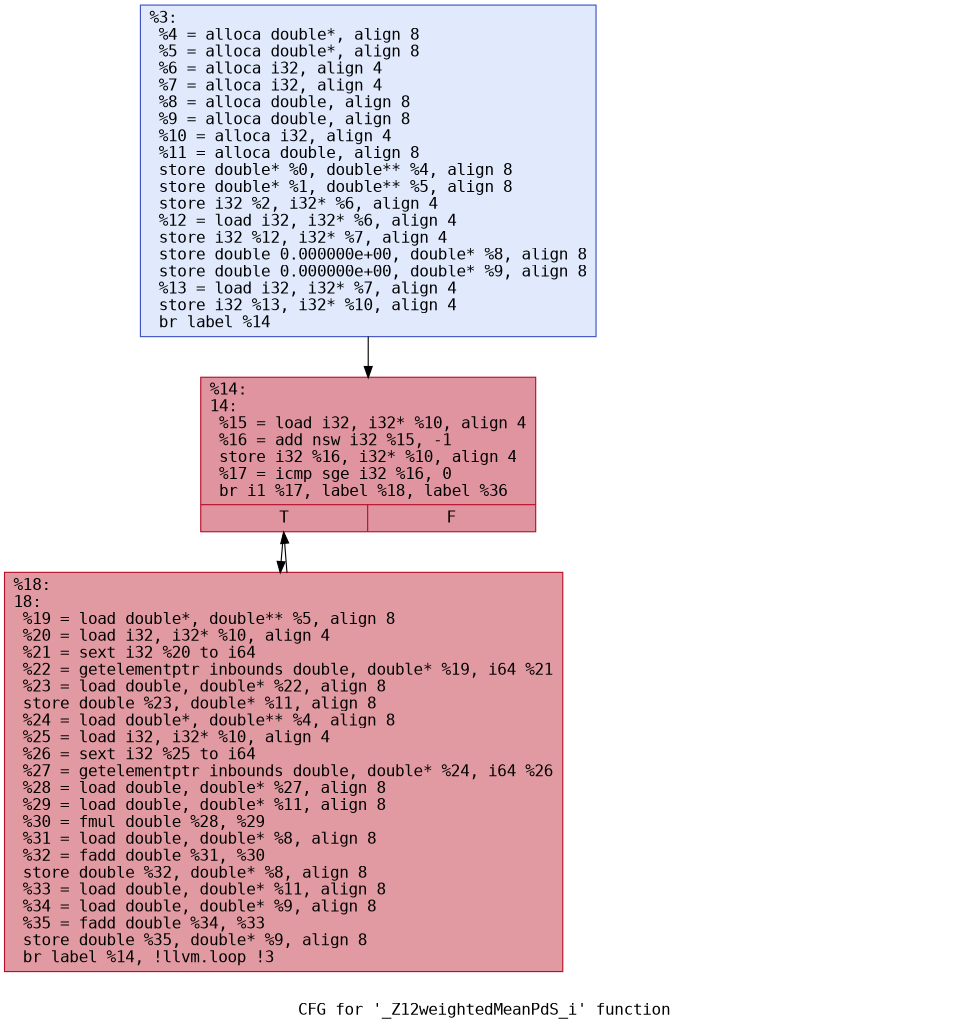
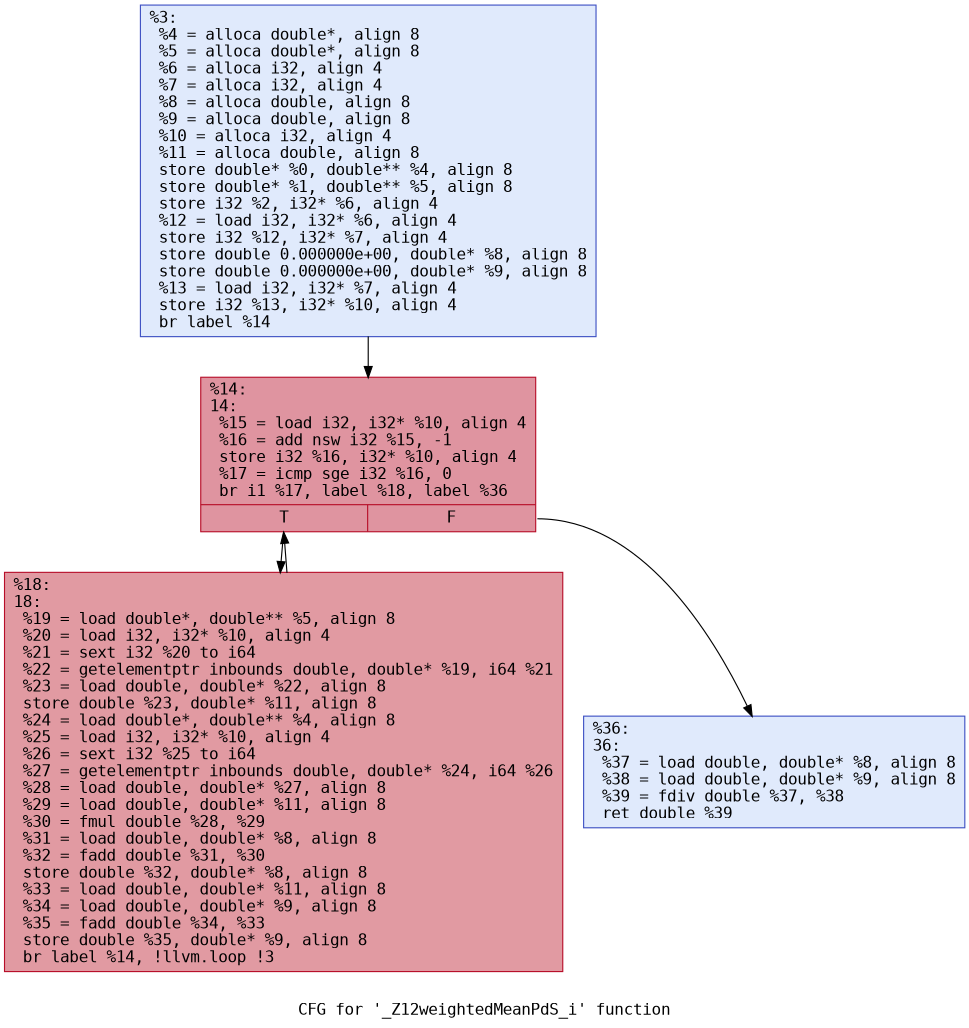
node "%36:": added
